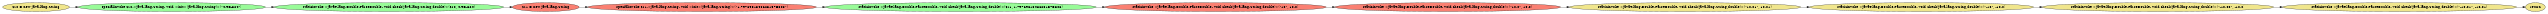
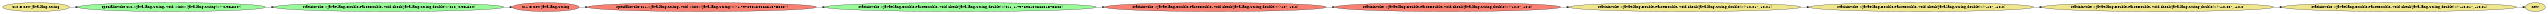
node "return": label "return" -> "new"
